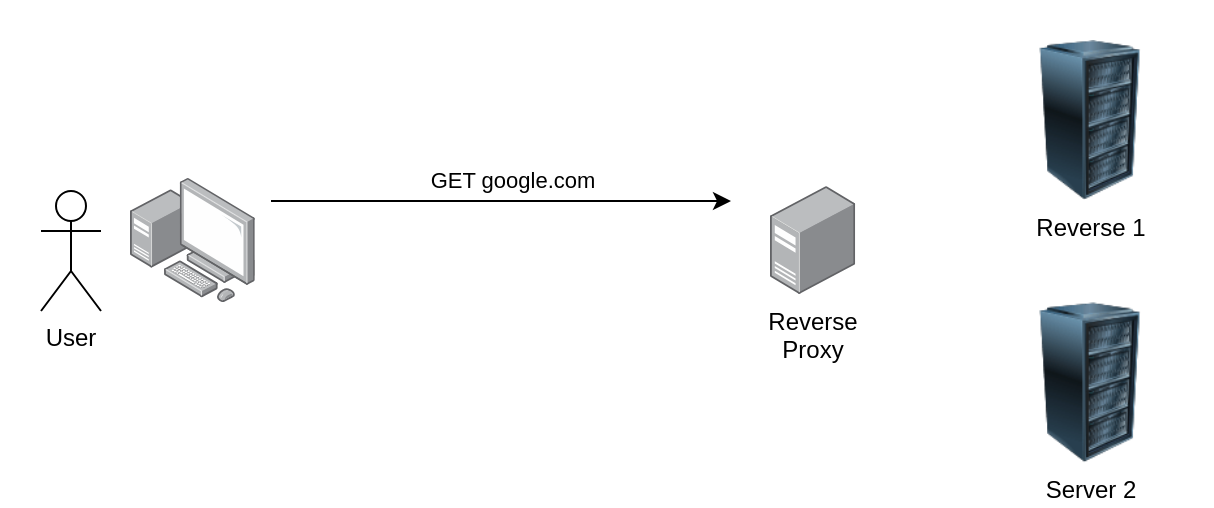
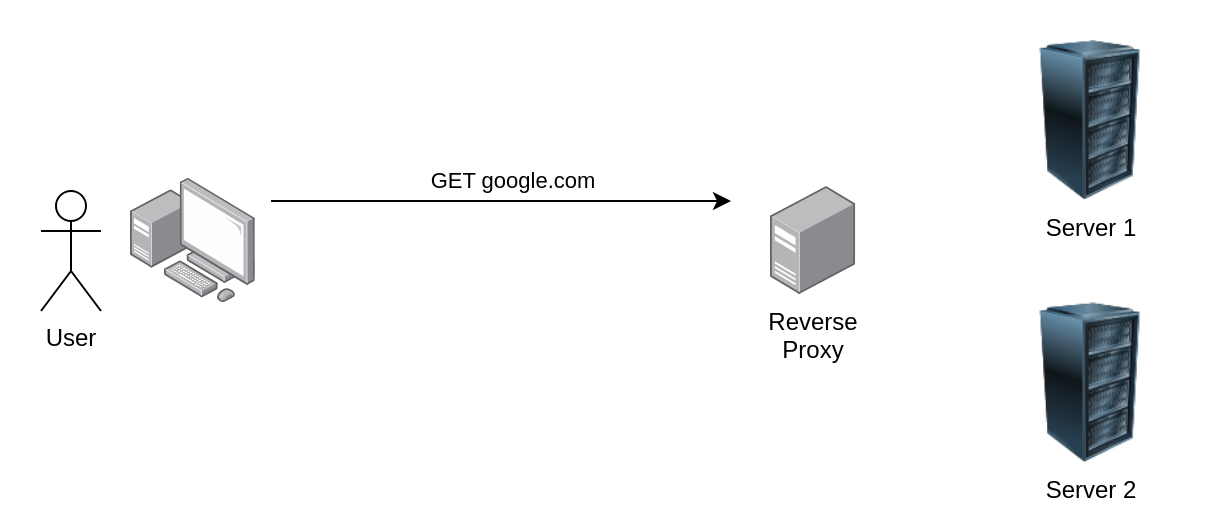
node "Reverse 1": label "Reverse 1" -> "Server 1"
